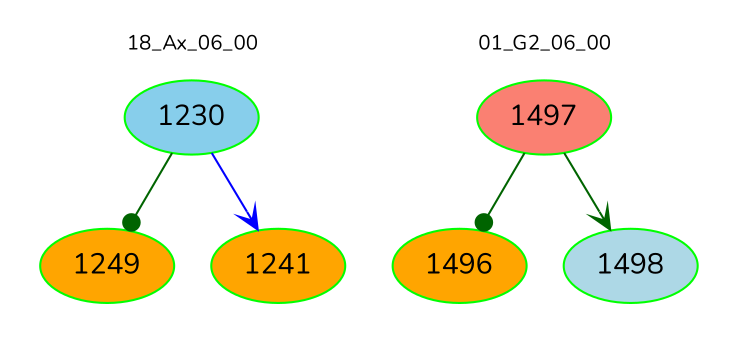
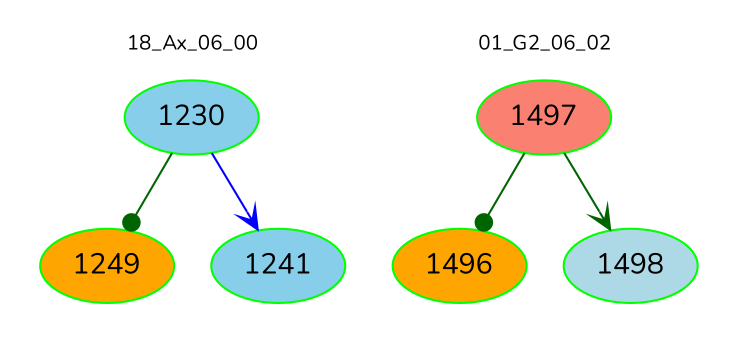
cluster "01_G2_06_00": label "01_G2_06_00" -> "01_G2_06_02"
node "1241": fillcolor orange -> skyblue
